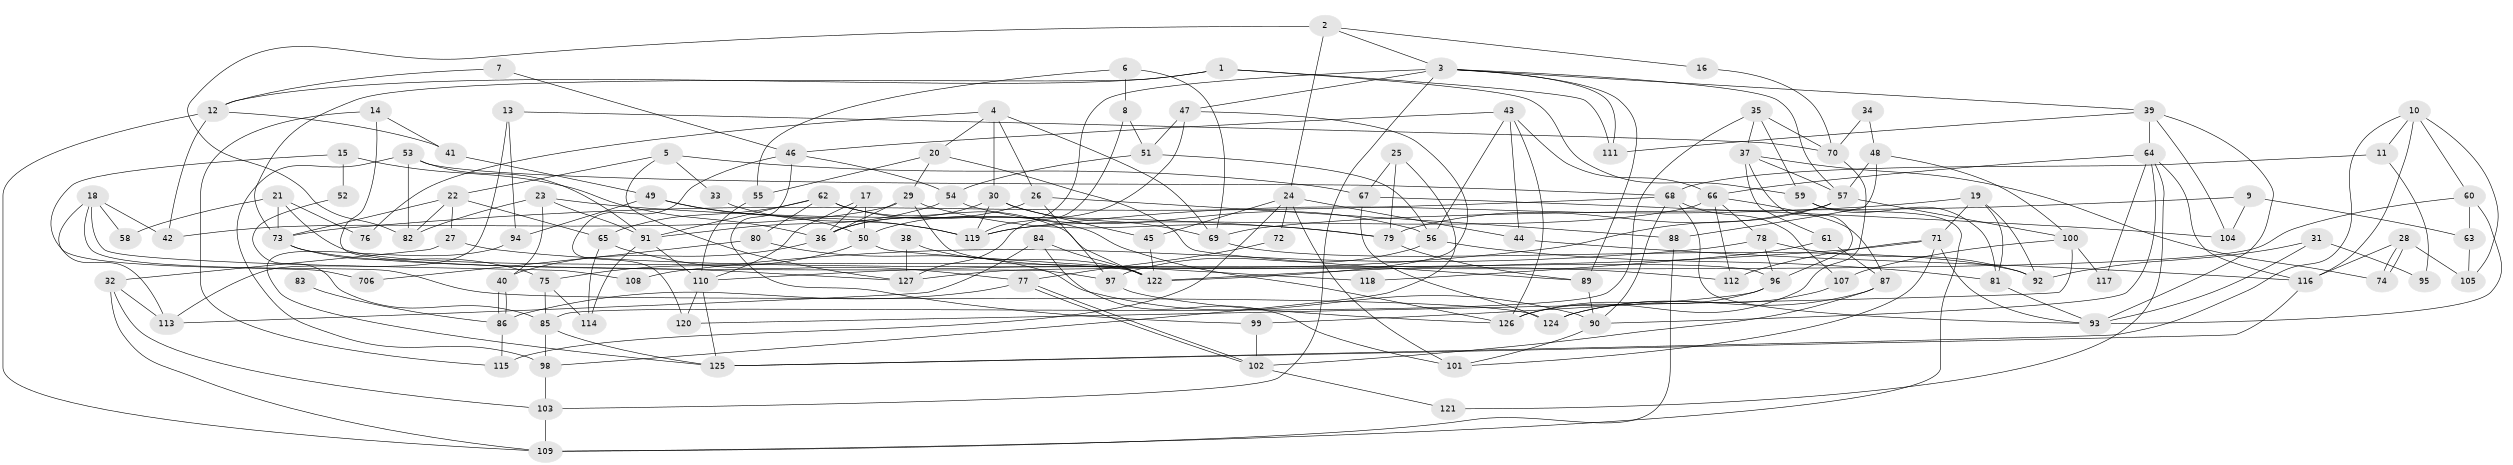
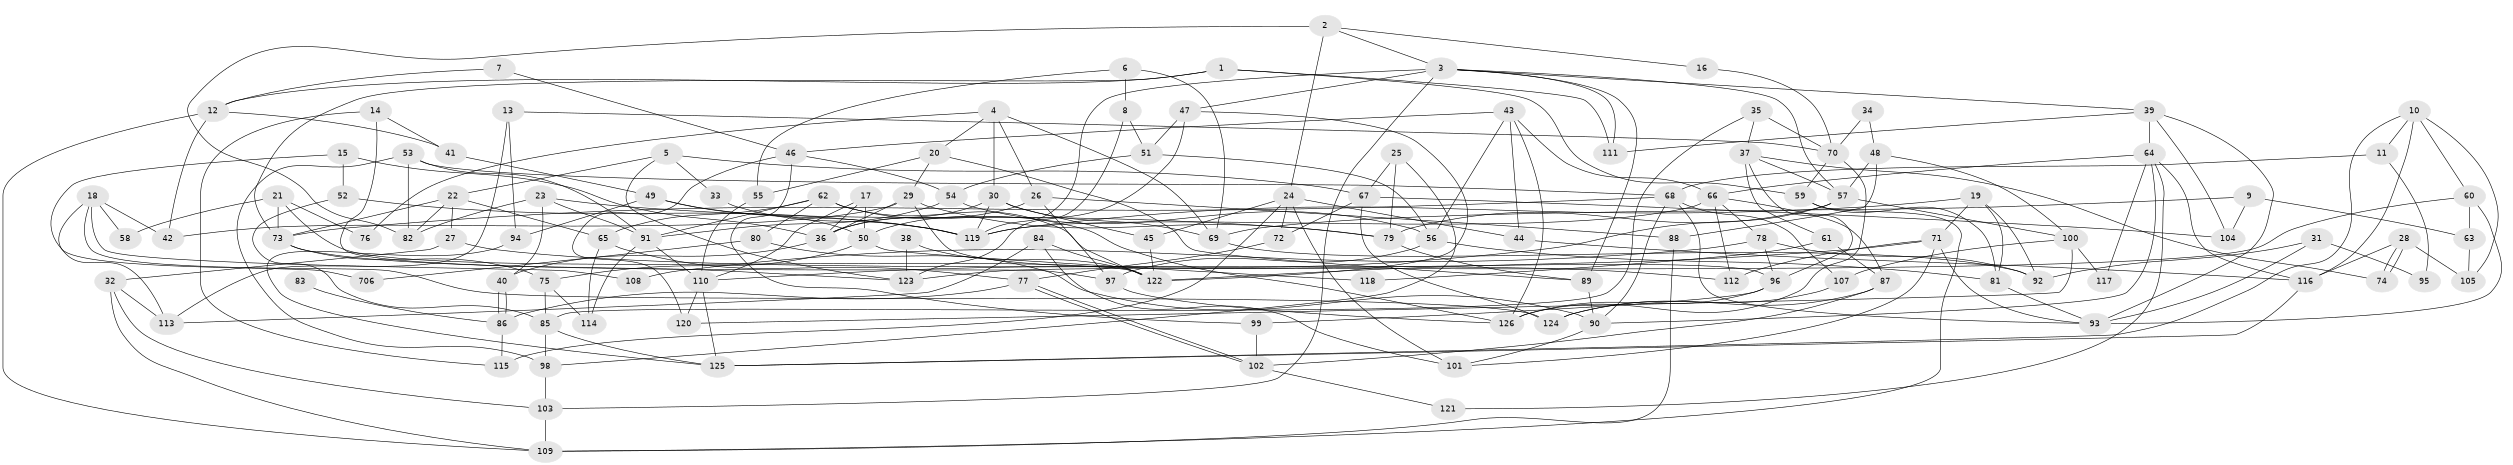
edge "35" -- "59": now "70" -- "59"
edge "52" -- "119": added
edge "67" -- "72": added
node "127": label "127" -> "123"
